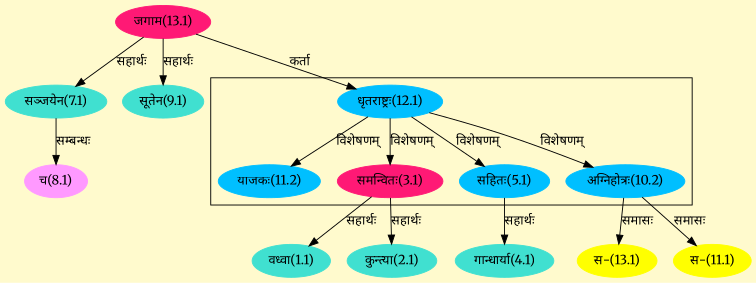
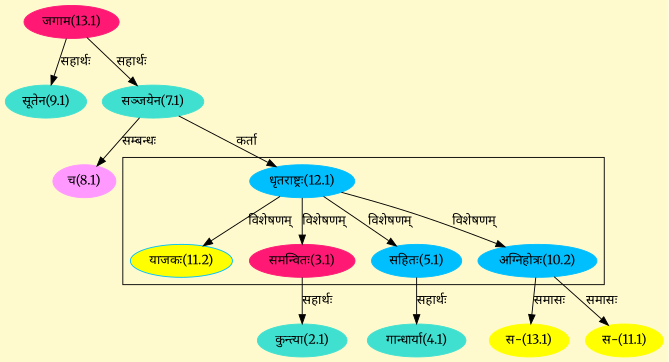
edge "जगाम(13.1)" -> "धृतराष्ट्रः(12.1)": now "सञ्जयेन(7.1)" -> "धृतराष्ट्रः(12.1)"
node "याजकः(11.2)": fillcolor #00bfff -> #ffff00
node "वध्वा(1.1)": removed
